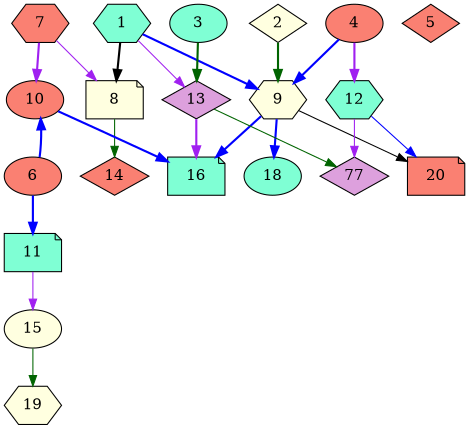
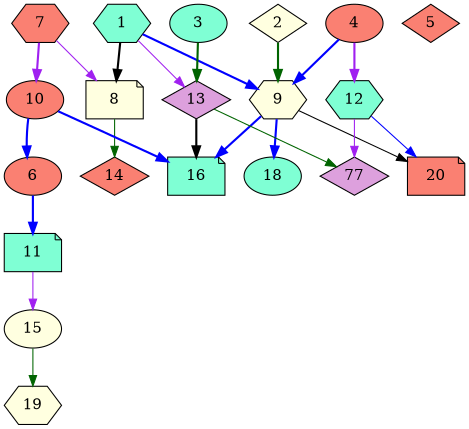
edge "13" -> "16": color purple -> black
edge "6" -> "10": reversed
